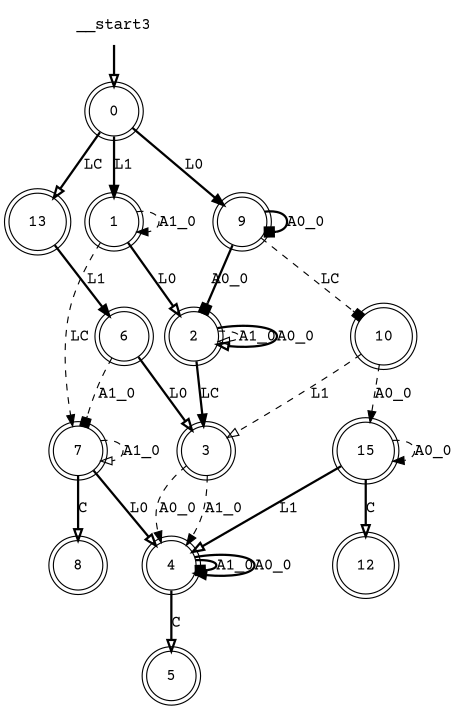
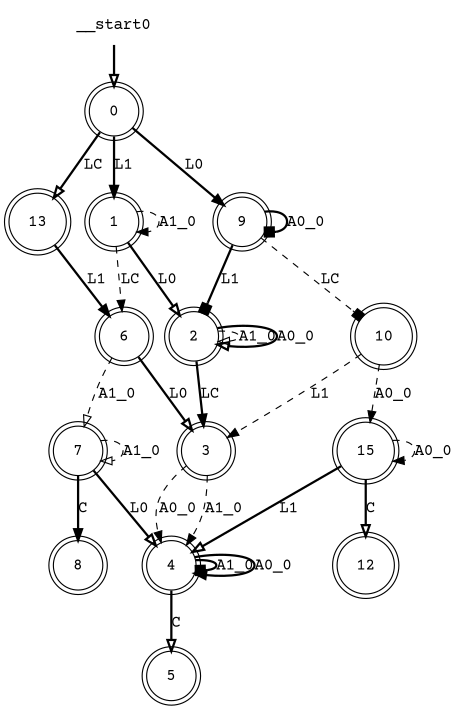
node "__start3": label "__start3" -> "__start0"
edge "9" -> "2": label "A0_0" -> "L1"
edge "1" -> "7": now "1" -> "6"
edge "6" -> "7": arrowhead box -> onormal
edge "10" -> "3": arrowhead onormal -> normal
edge "7" -> "8": arrowhead onormal -> normal
